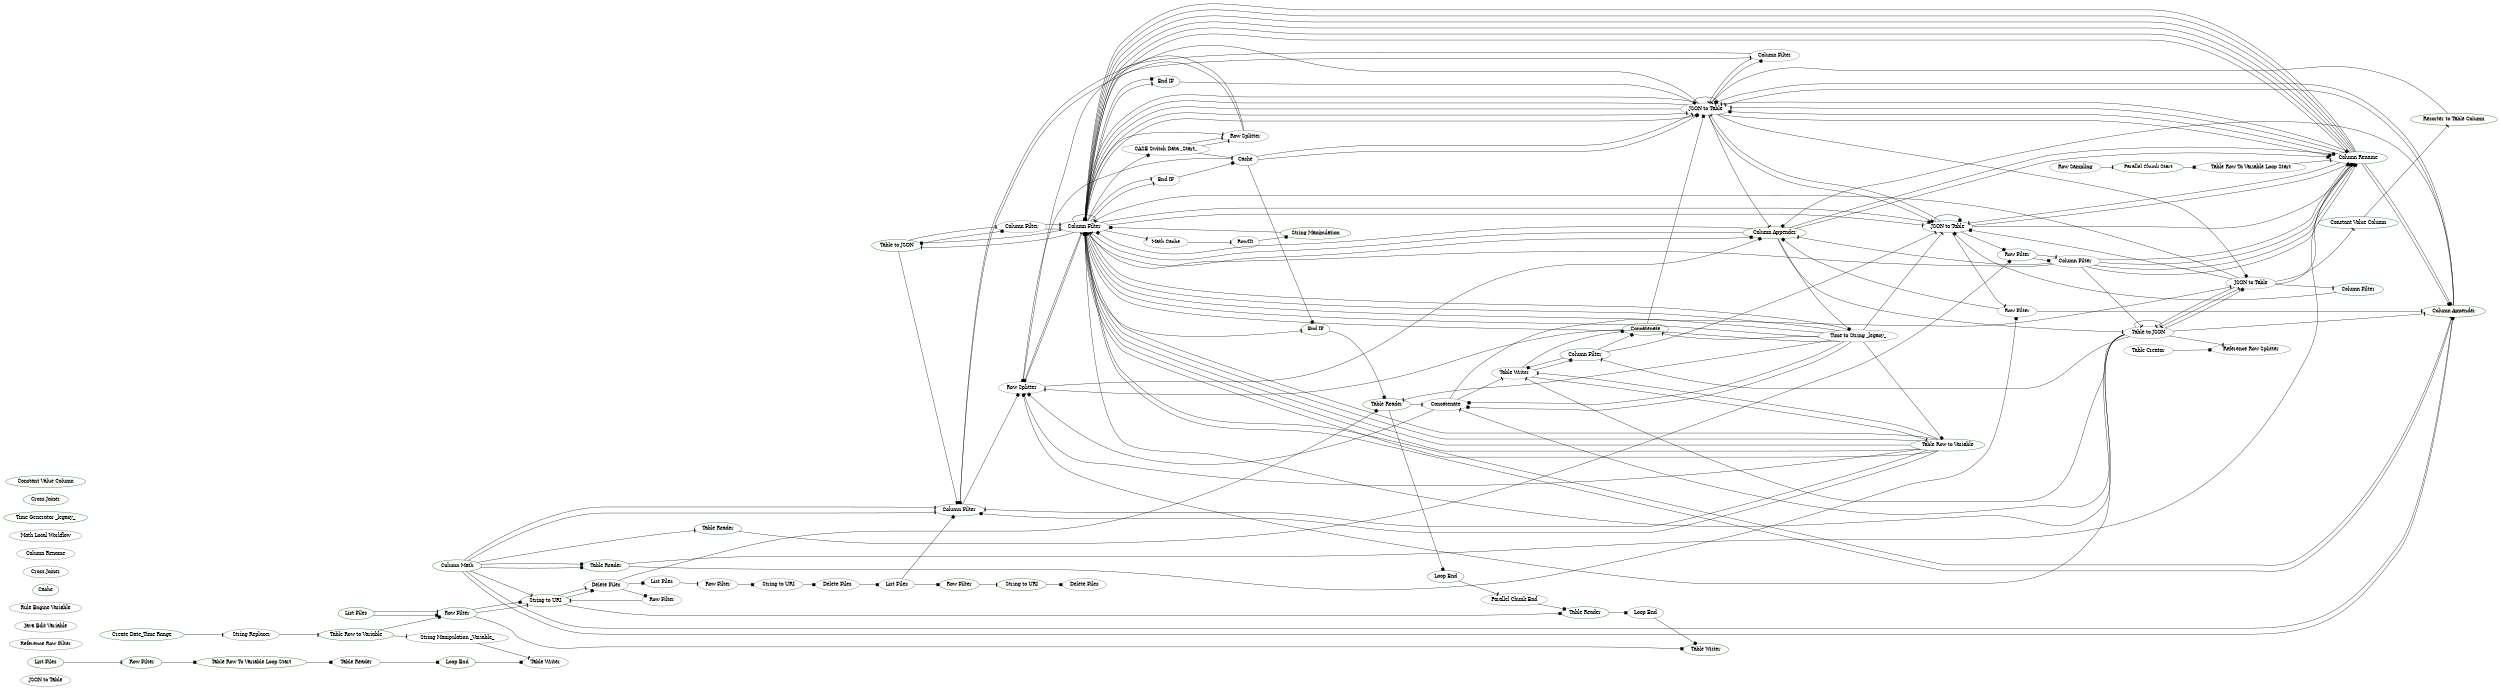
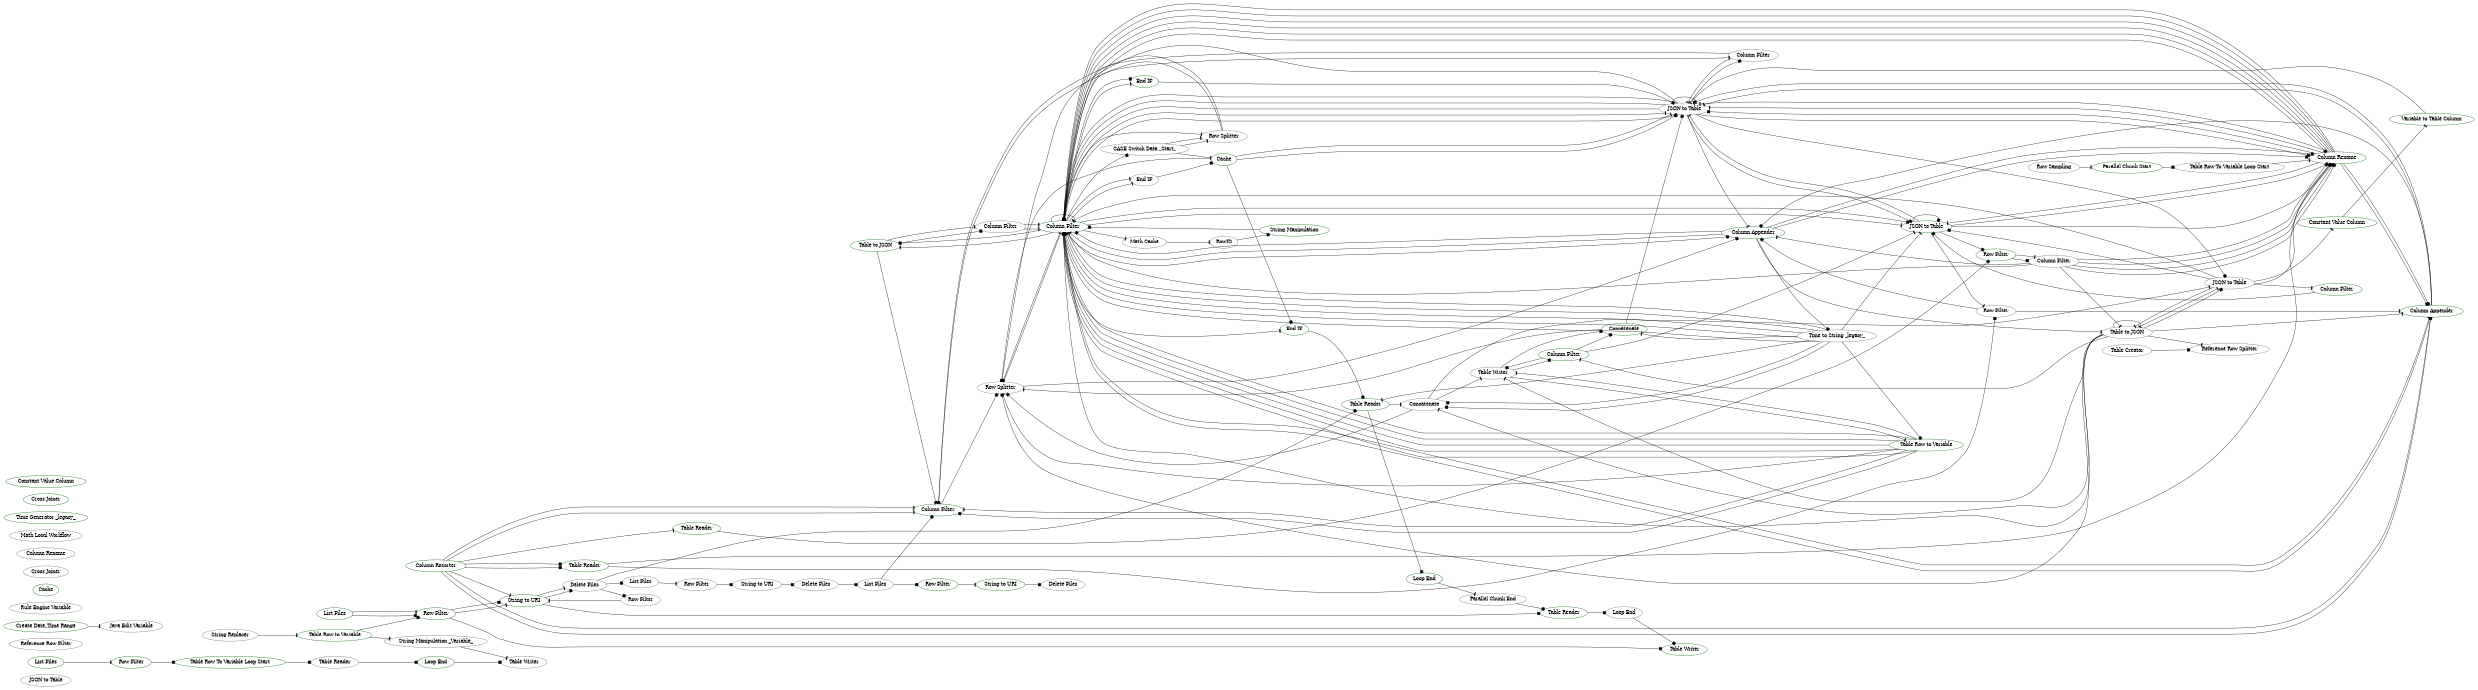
node "Resorter to Table Column": label "Resorter to Table Column" -> "Variable to Table Column"
node "Column Math": label "Column Math" -> "Column Resorter"
edge "Create Date_Time Range" -> "String Replacer": now "Create Date_Time Range" -> "Java Edit Variable"
